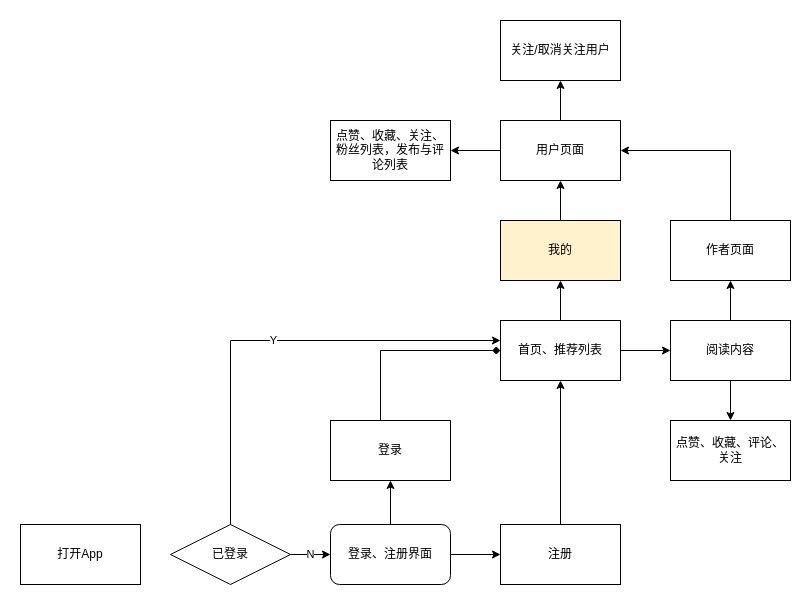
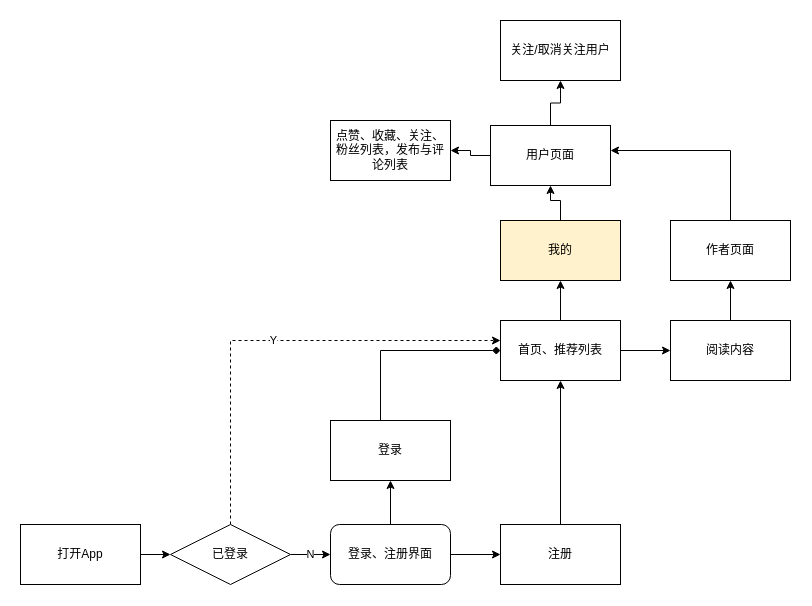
node "用户页面": moved (561, 151) -> (551, 156)
edge "已登录" -> "首页、推荐列表": style solid -> dashed
edge "阅读内容" -> "点赞、收藏、评论、关注": removed
node "点赞、收藏、评论、关注": removed
edge "打开App" -> "已登录": added
